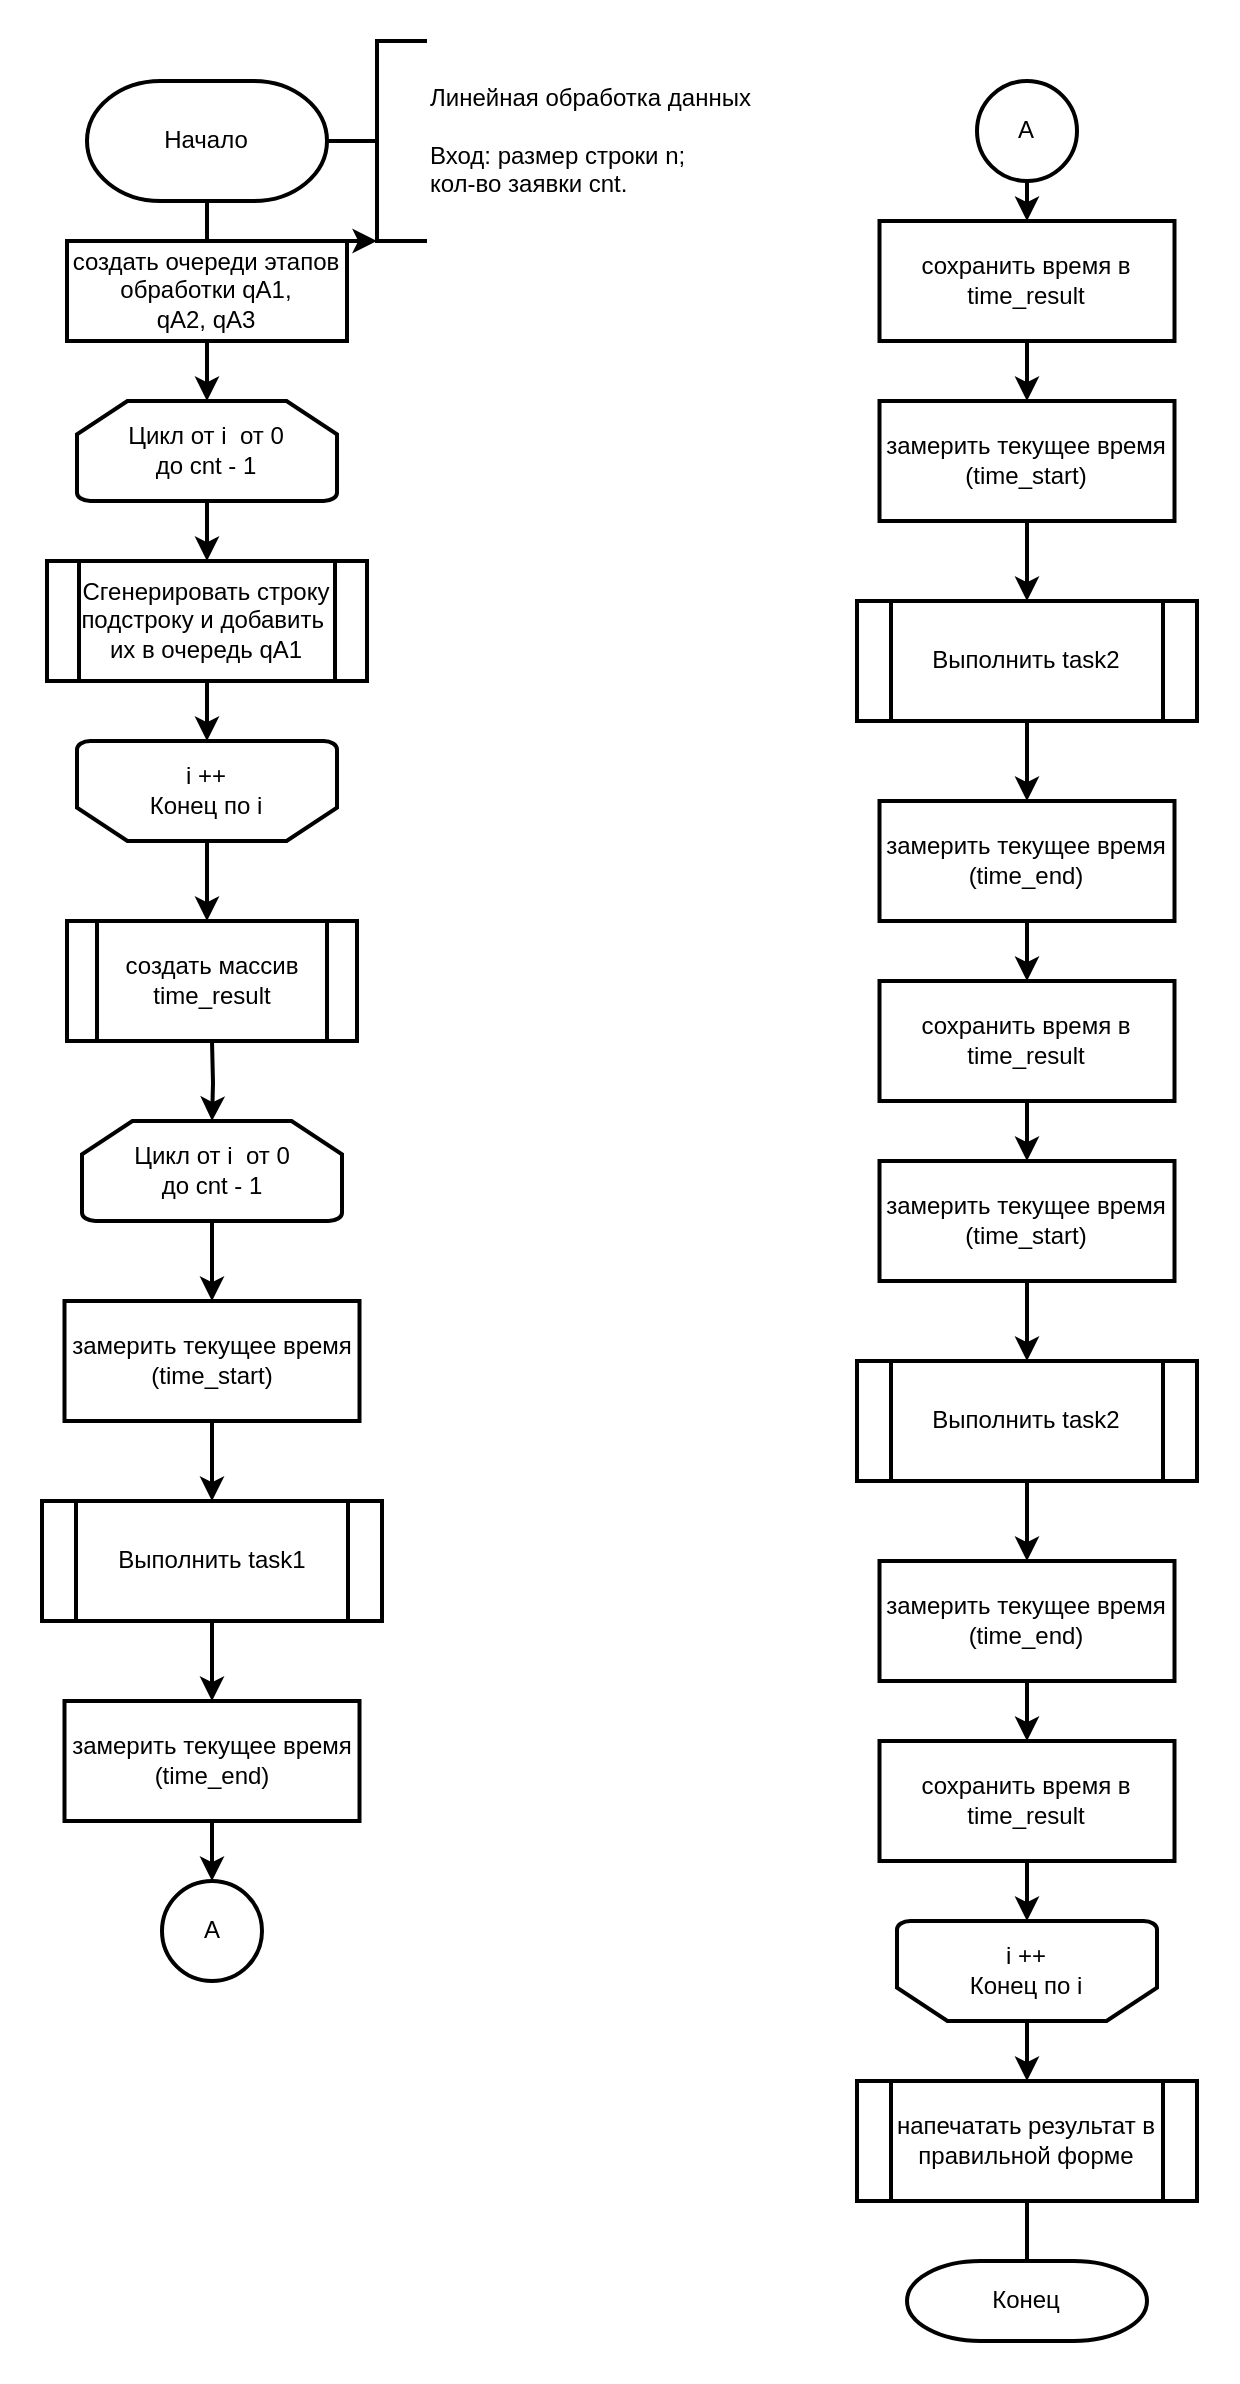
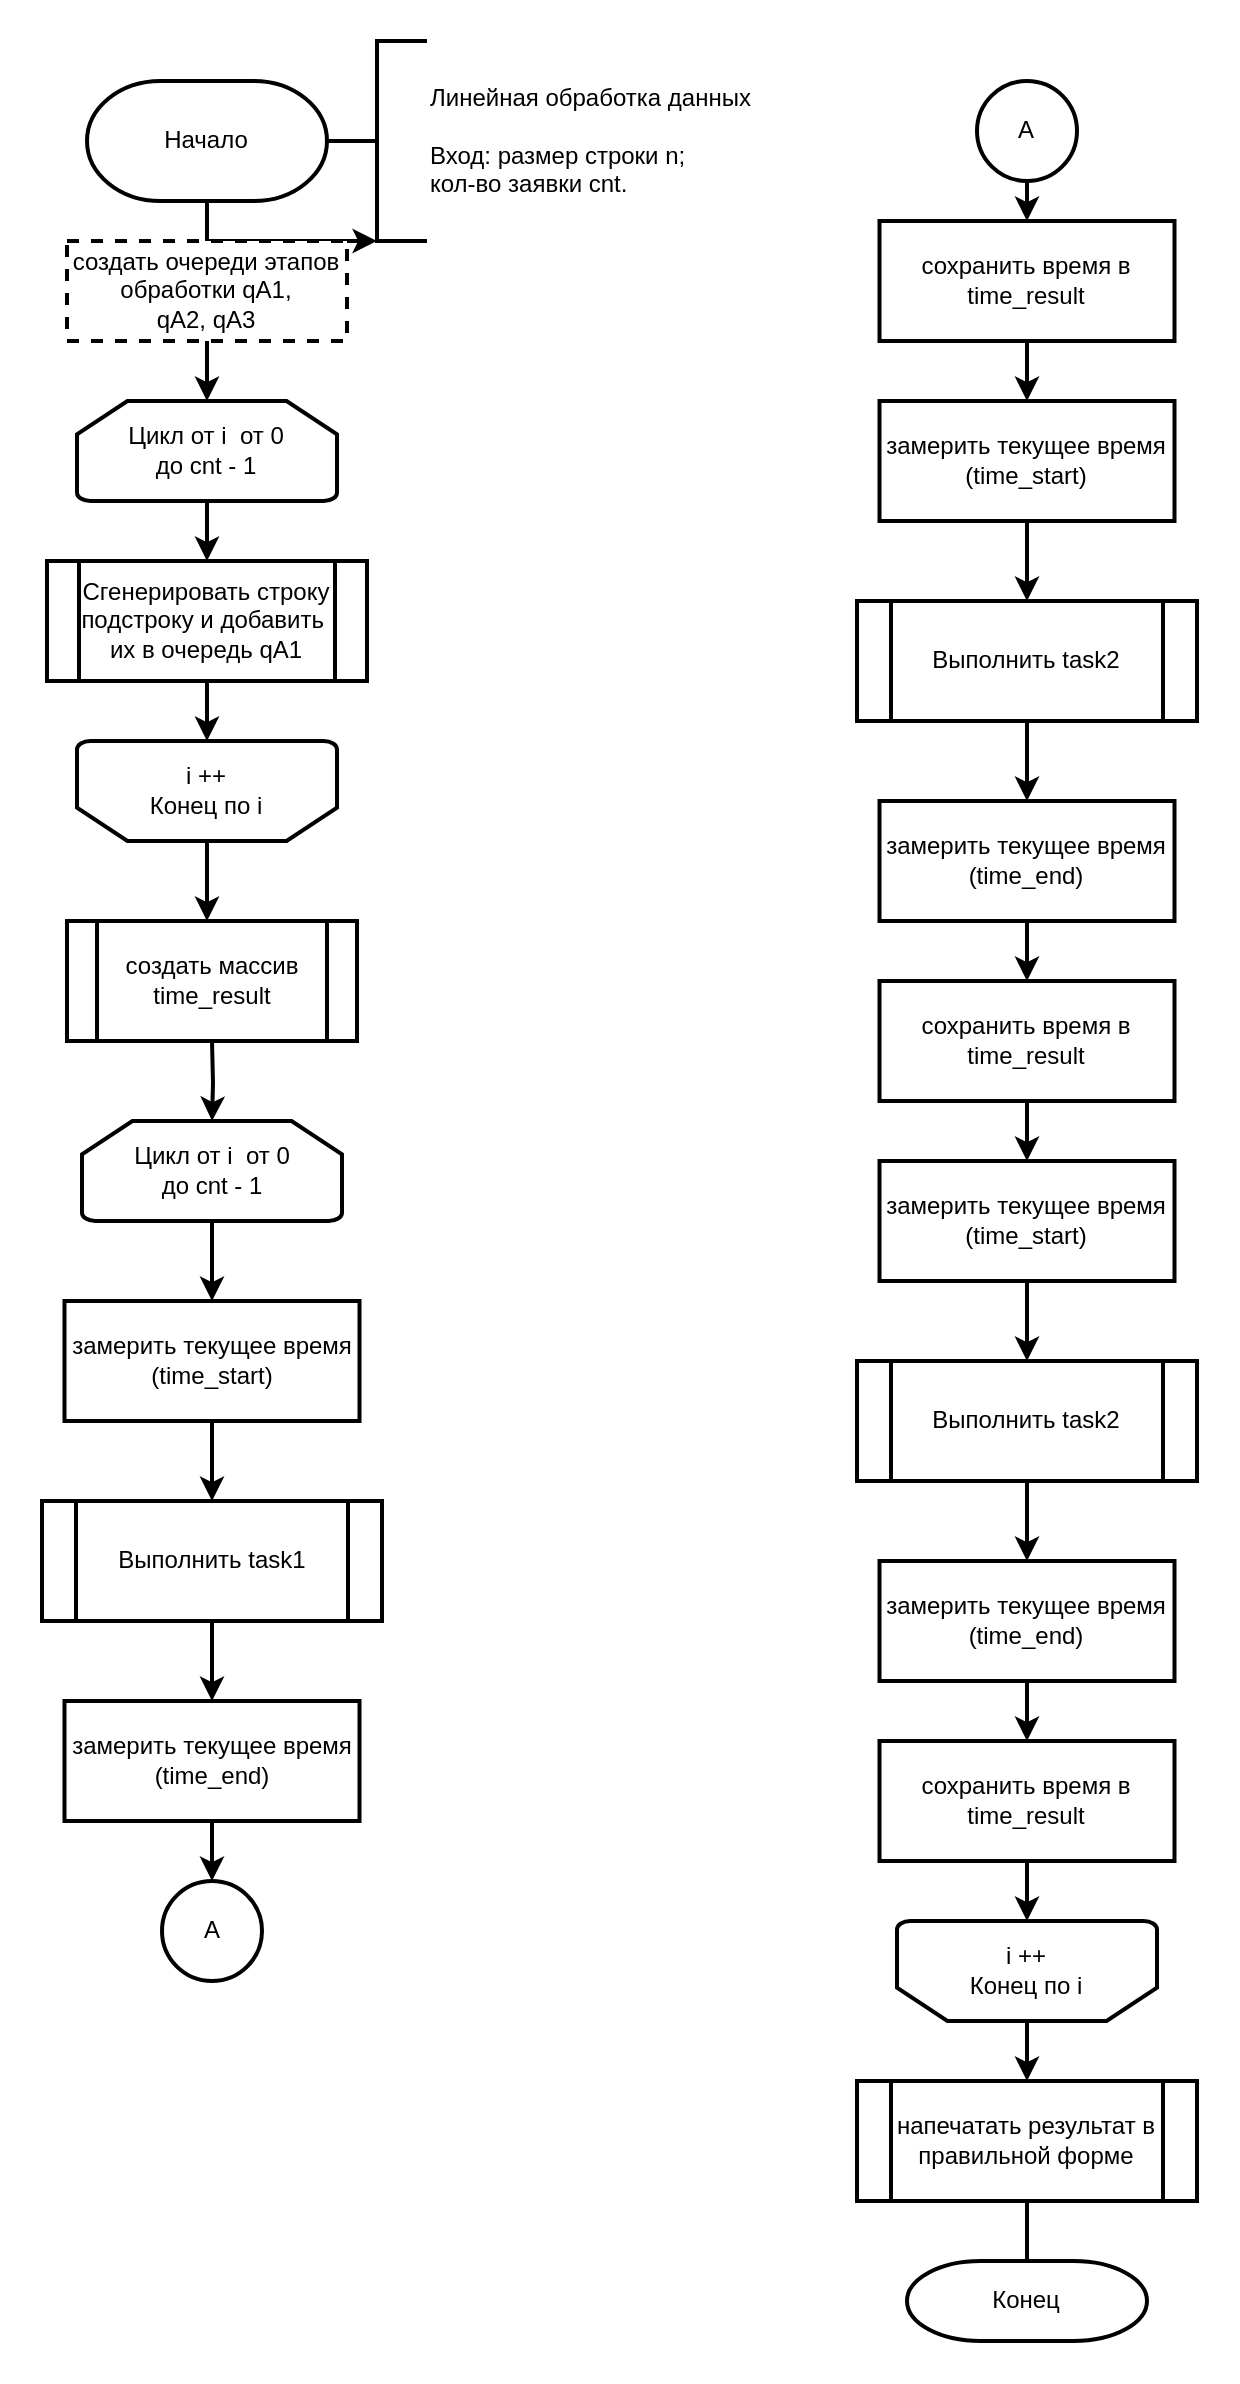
node "создать очереди этапов обработки qA1, qA2, qA3": style solid -> dashed
